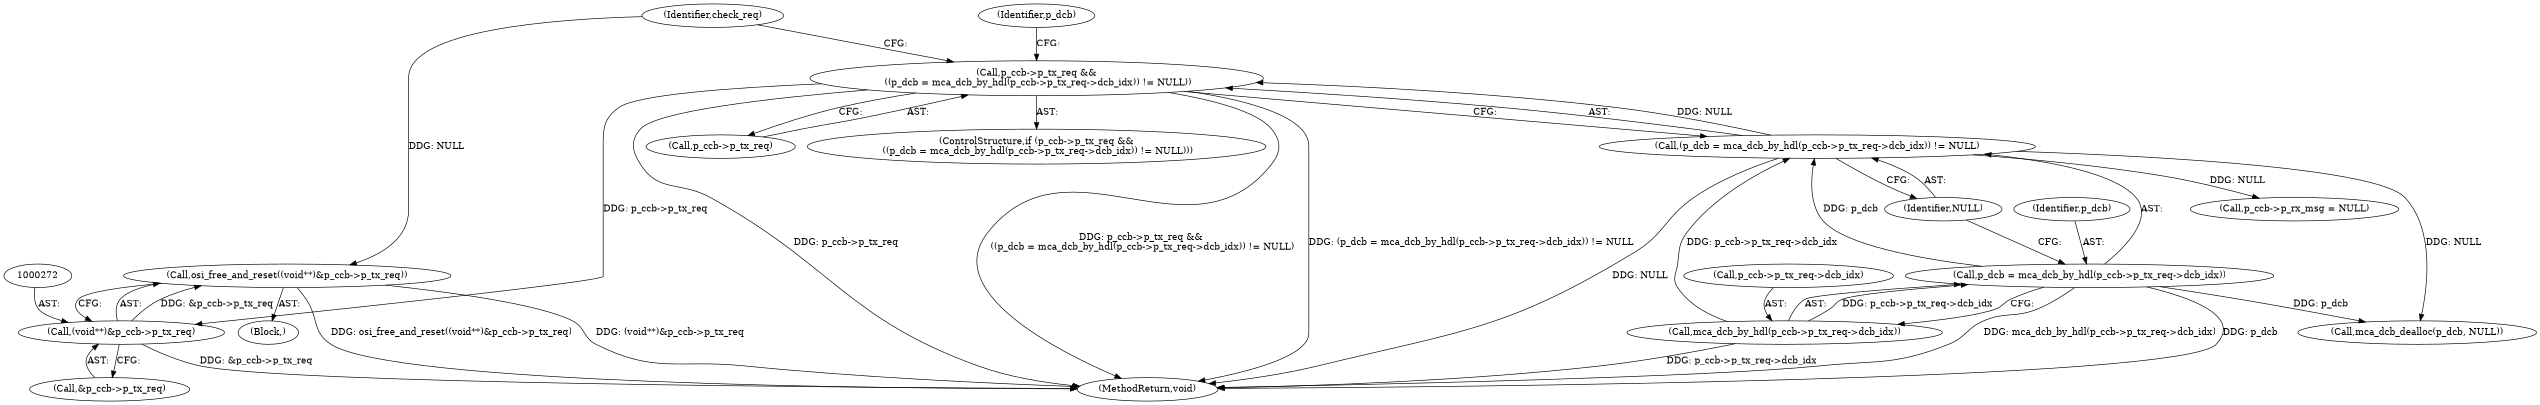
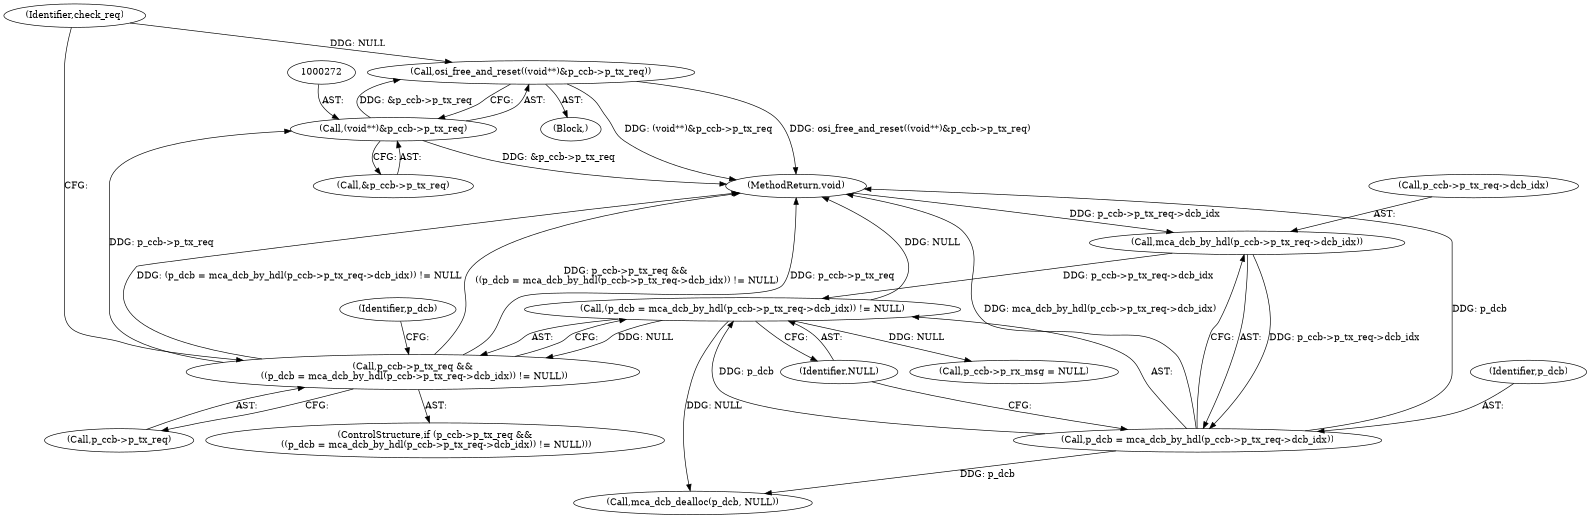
edge "(Call,mca_dcb_by_hdl(p_ccb->p_tx_req->dcb_idx))" -> "(MethodReturn,void)": reversed
